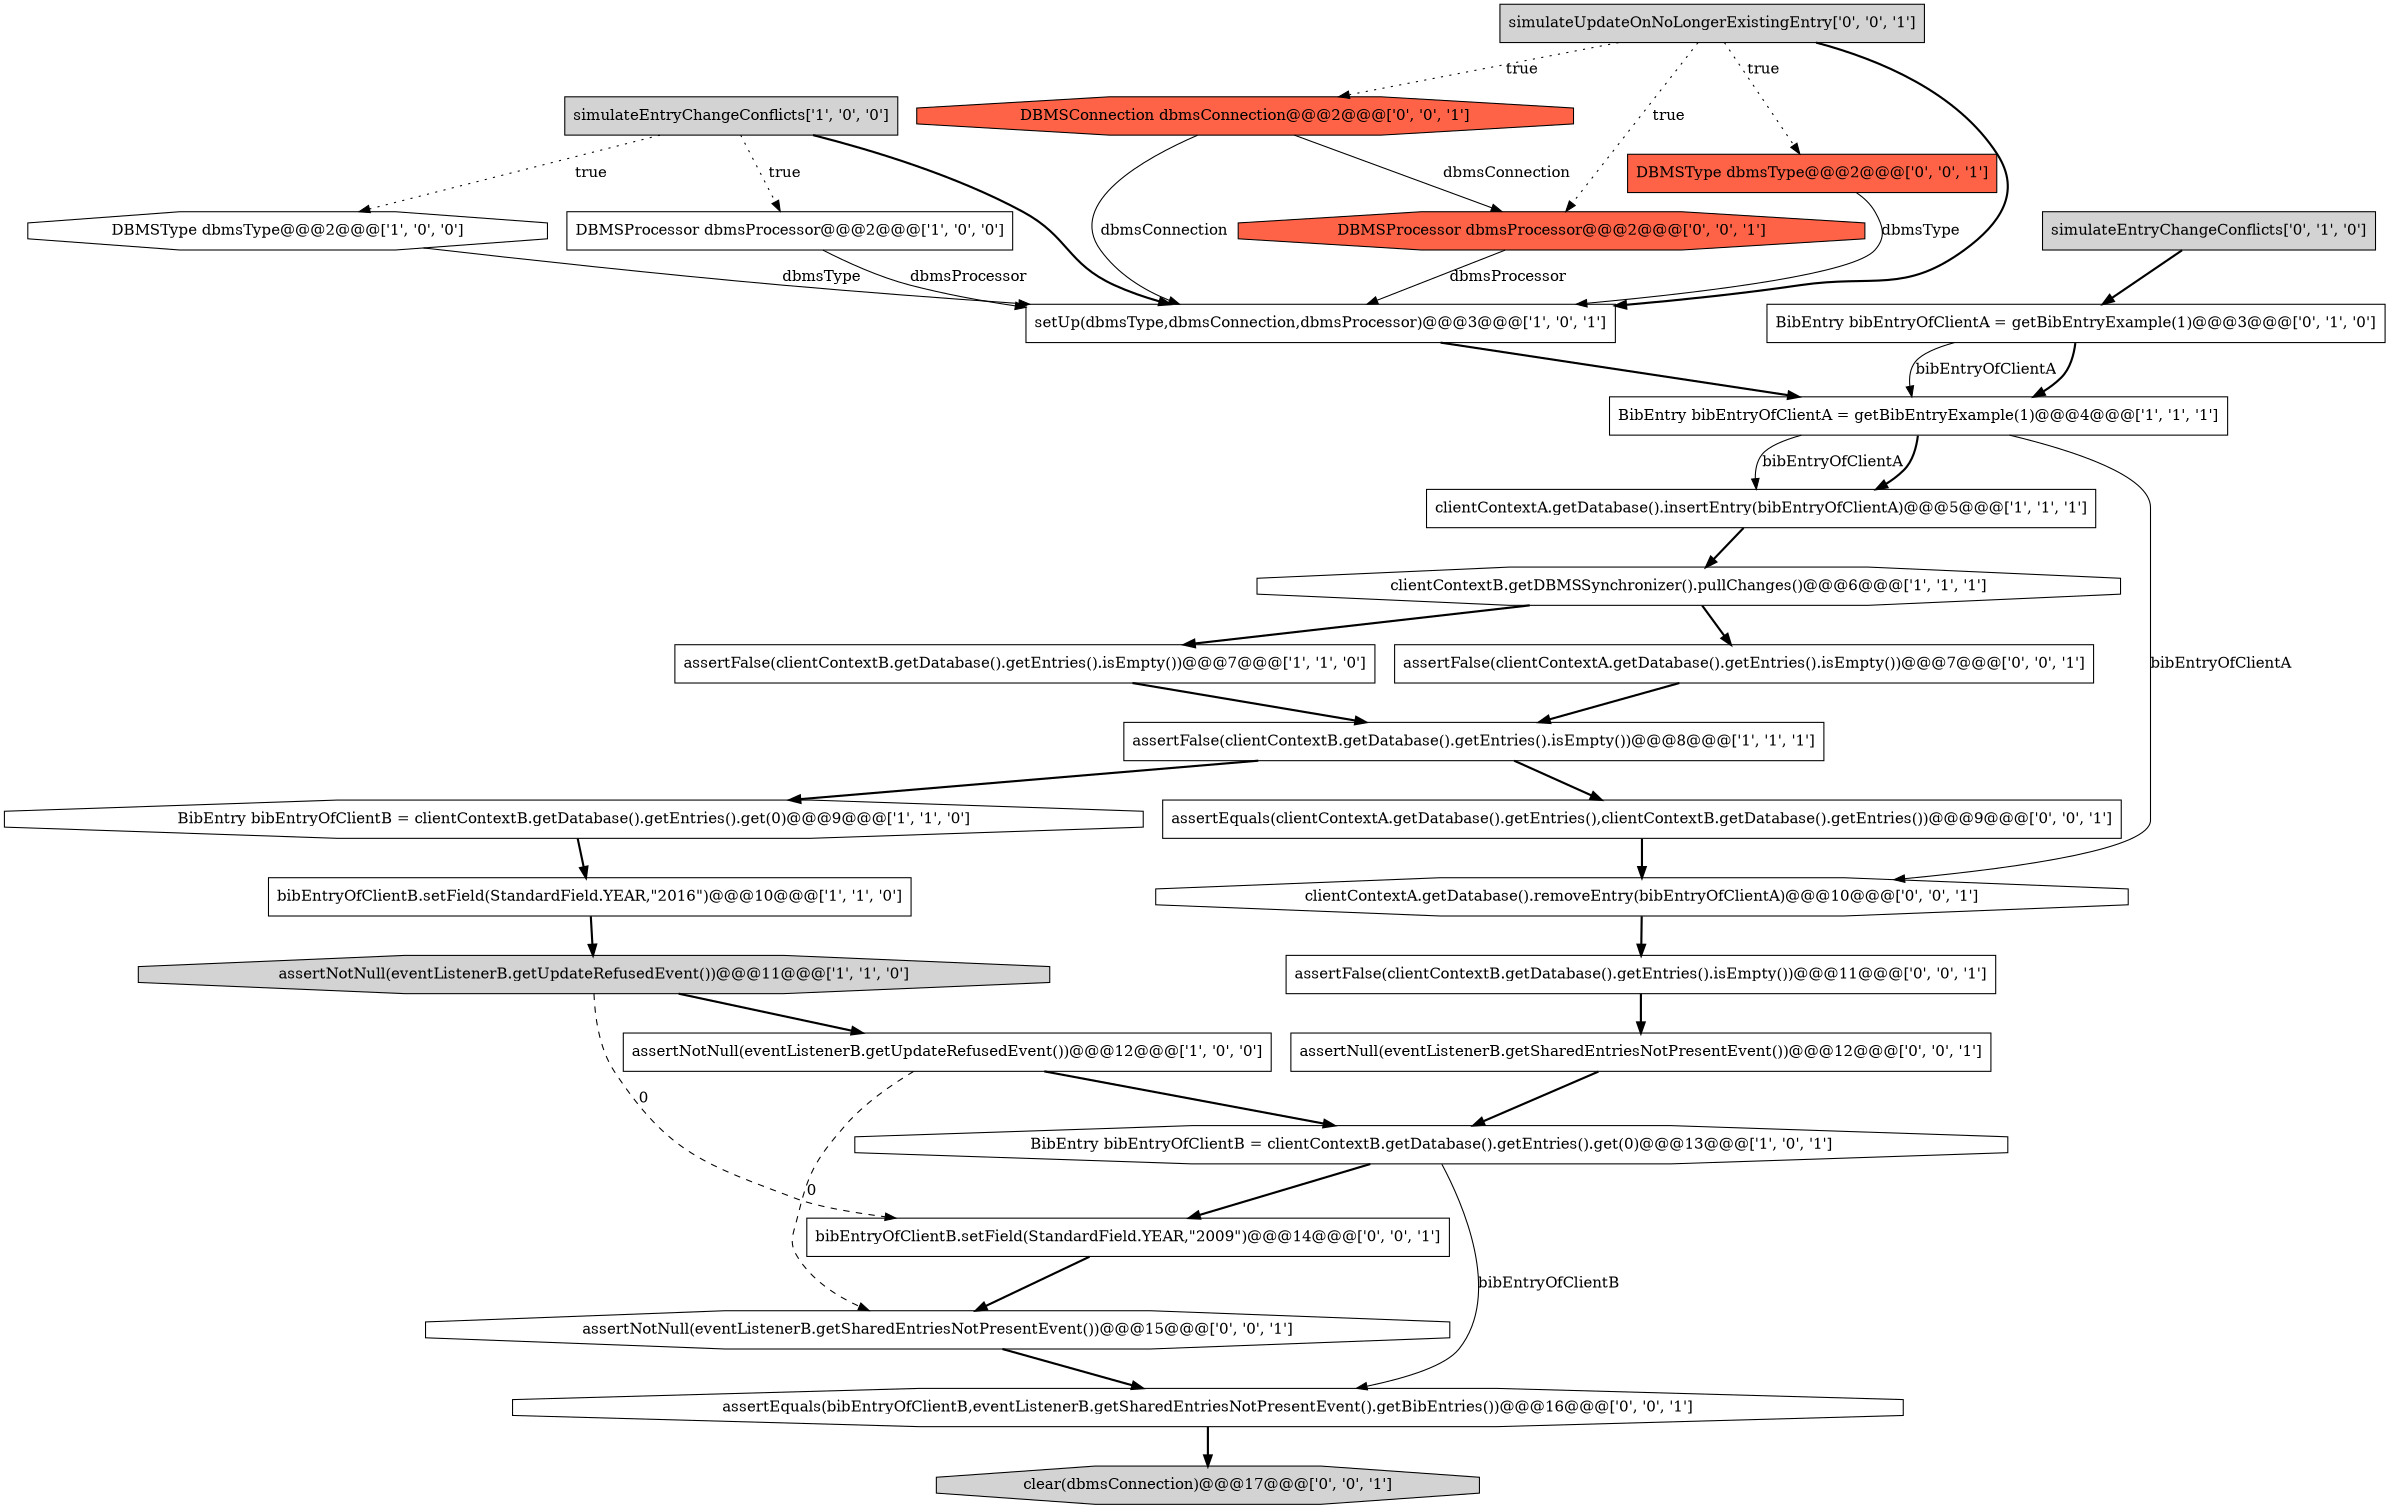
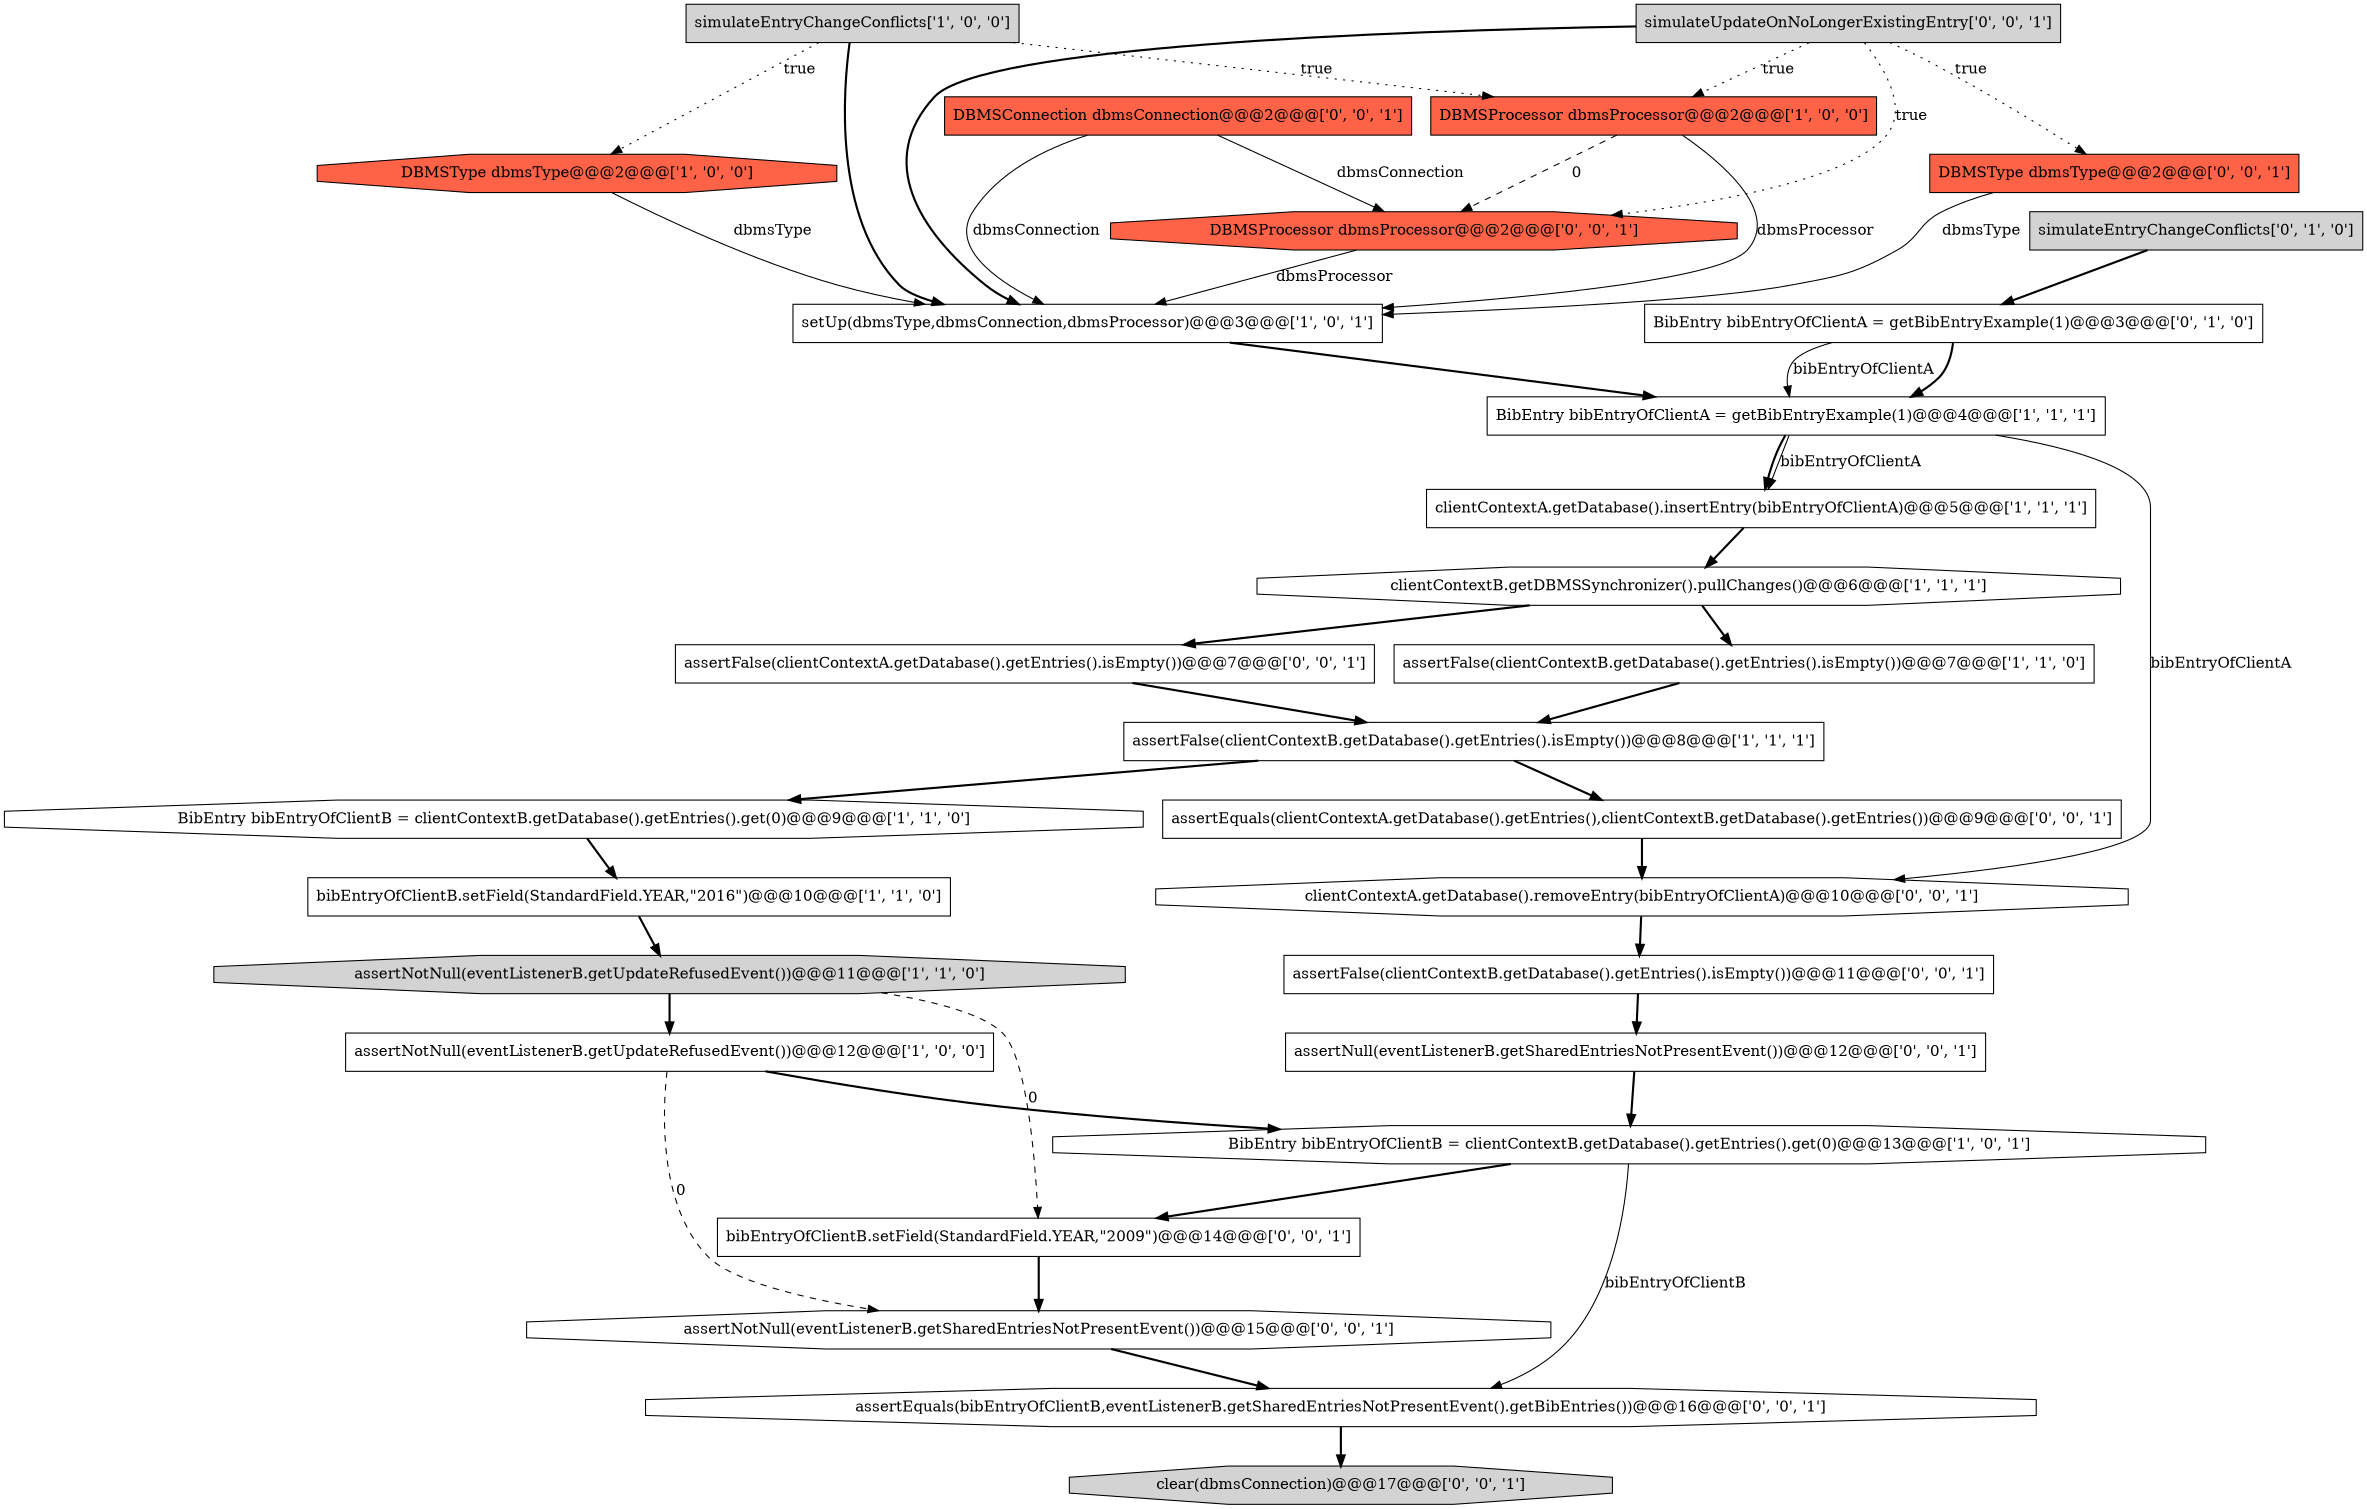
edge "simulateUpdateOnNoLongerExistingEntry['0', '0', '1']" -> "DBMSConnection dbmsConnection@@@2@@@['0', '0', '1']": now "simulateUpdateOnNoLongerExistingEntry['0', '0', '1']" -> "DBMSProcessor dbmsProcessor@@@2@@@['1', '0', '0']"
node "DBMSConnection dbmsConnection@@@2@@@['0', '0', '1']": shape octagon -> box
edge "DBMSProcessor dbmsProcessor@@@2@@@['1', '0', '0']" -> "DBMSProcessor dbmsProcessor@@@2@@@['0', '0', '1']": added, label "0"
node "DBMSType dbmsType@@@2@@@['1', '0', '0']": fillcolor white -> tomato
node "DBMSProcessor dbmsProcessor@@@2@@@['1', '0', '0']": fillcolor white -> tomato
